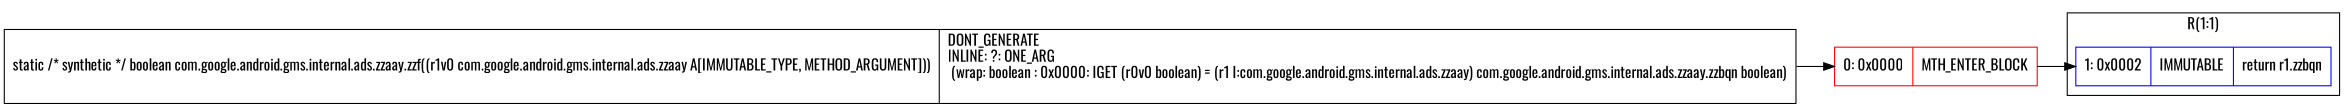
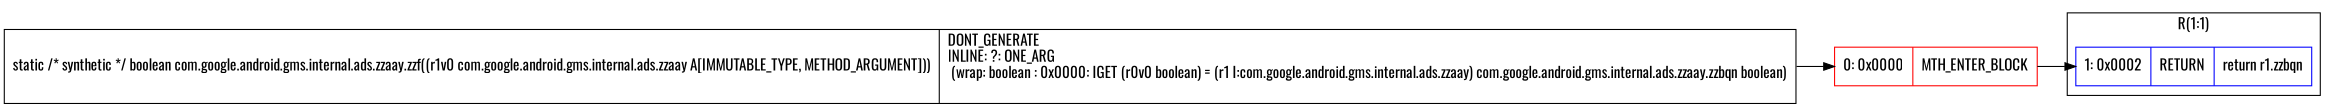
node "1: 0x0002": text "IMMUTABLE" -> "RETURN"
